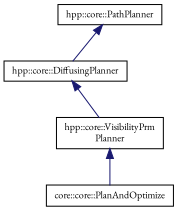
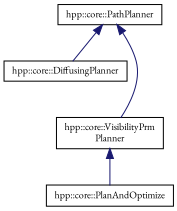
edge "hpp::core::VisibilityPrm Planner" -> "hpp::core::DiffusingPlanner": now "hpp::core::VisibilityPrm Planner" -> "hpp::core::PathPlanner"
node "core::core::PlanAndOptimize": label "core::core::PlanAndOptimize" -> "hpp::core::PlanAndOptimize"
